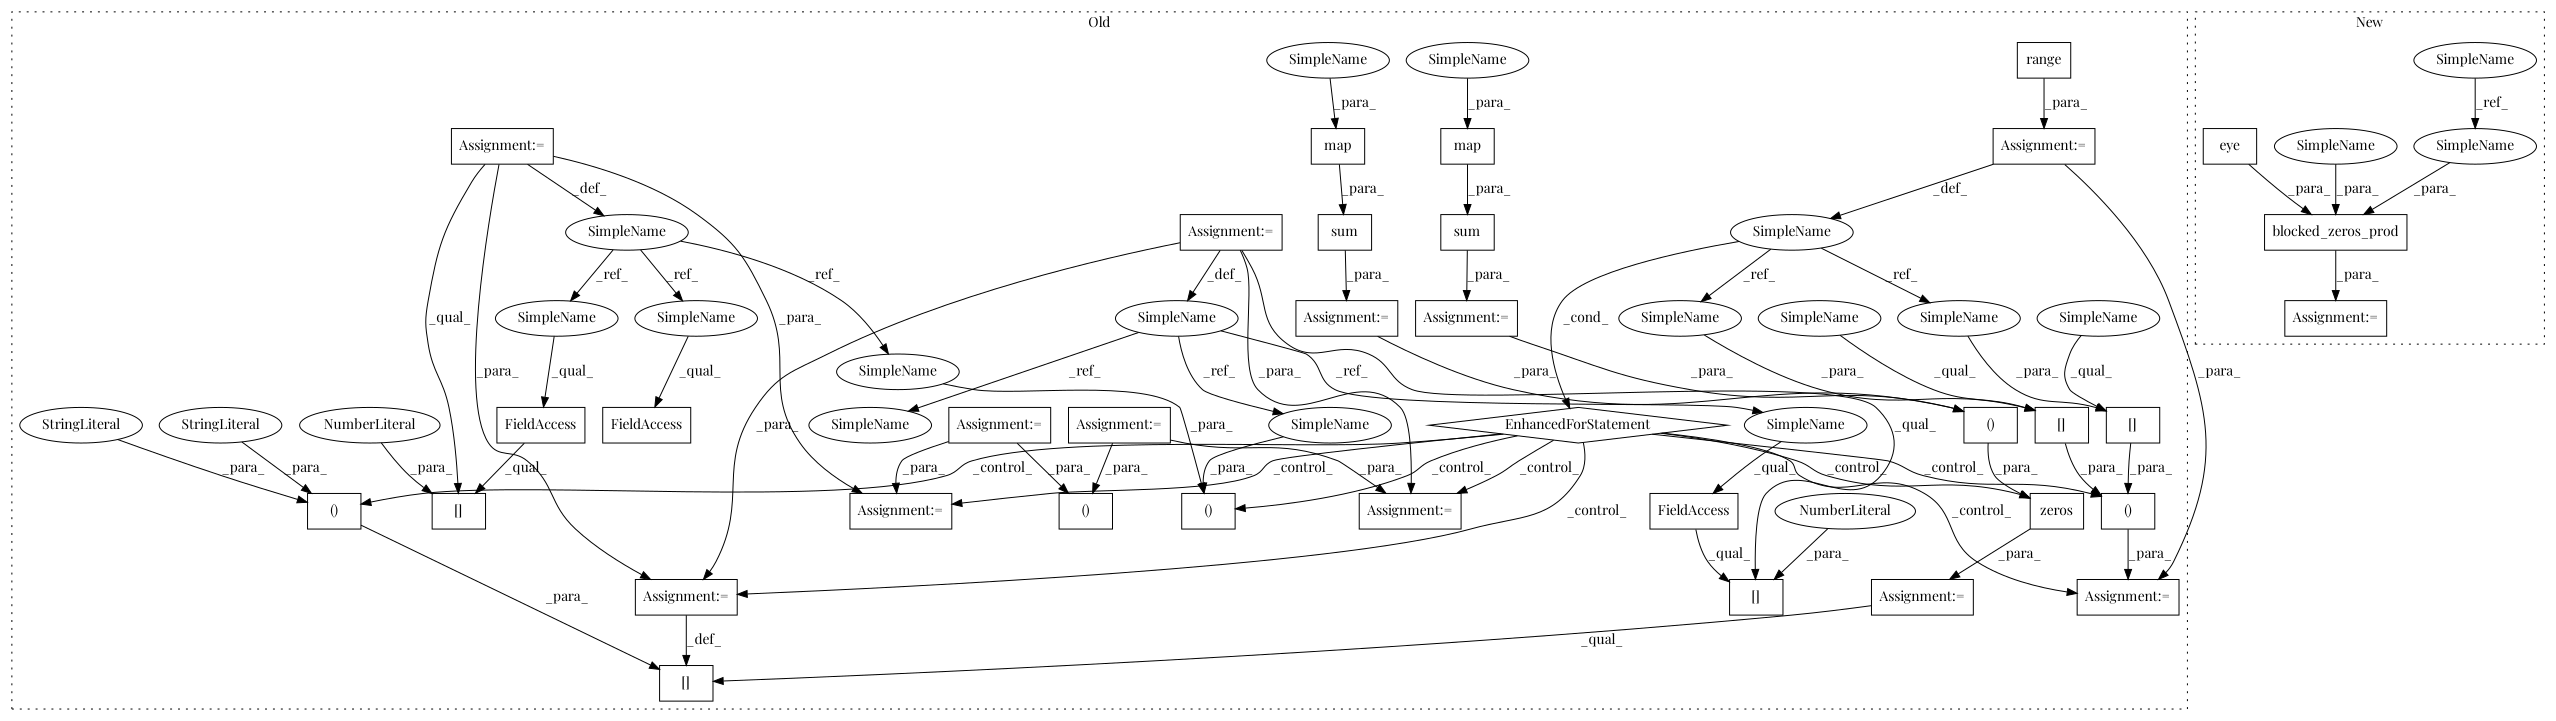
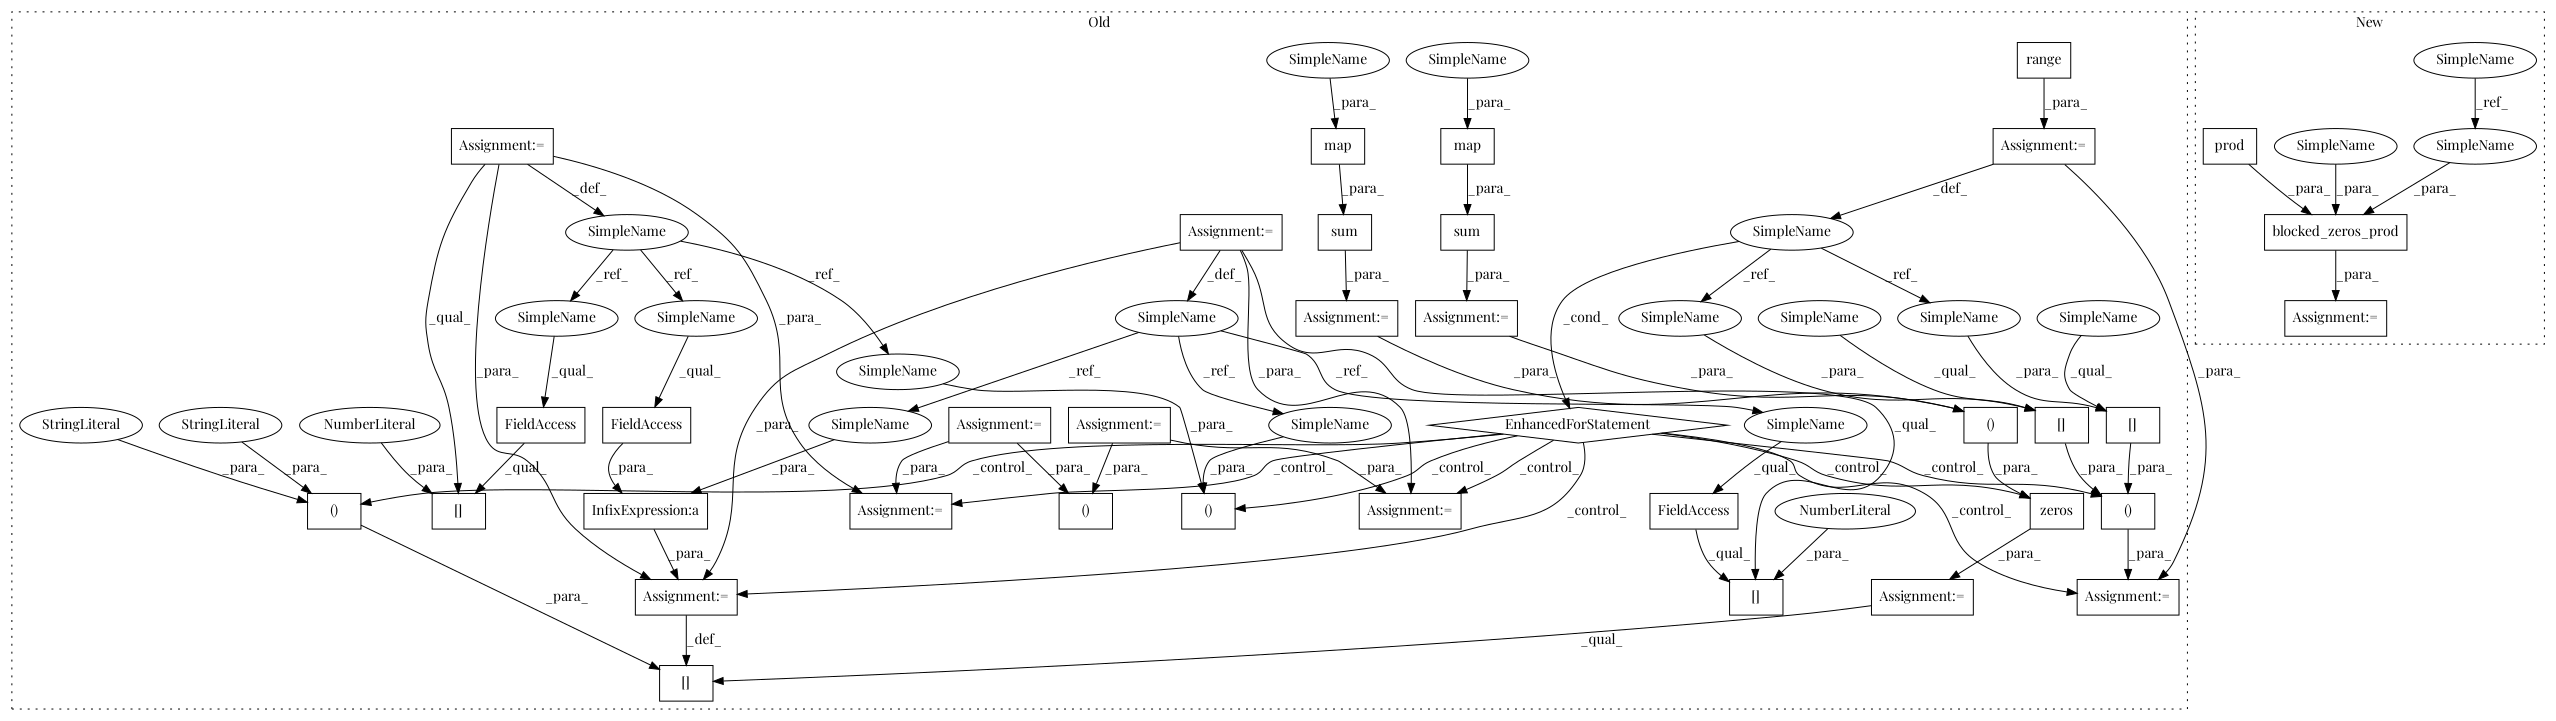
node "eye": label "eye" -> "prod"
node "InfixExpression:a": added
